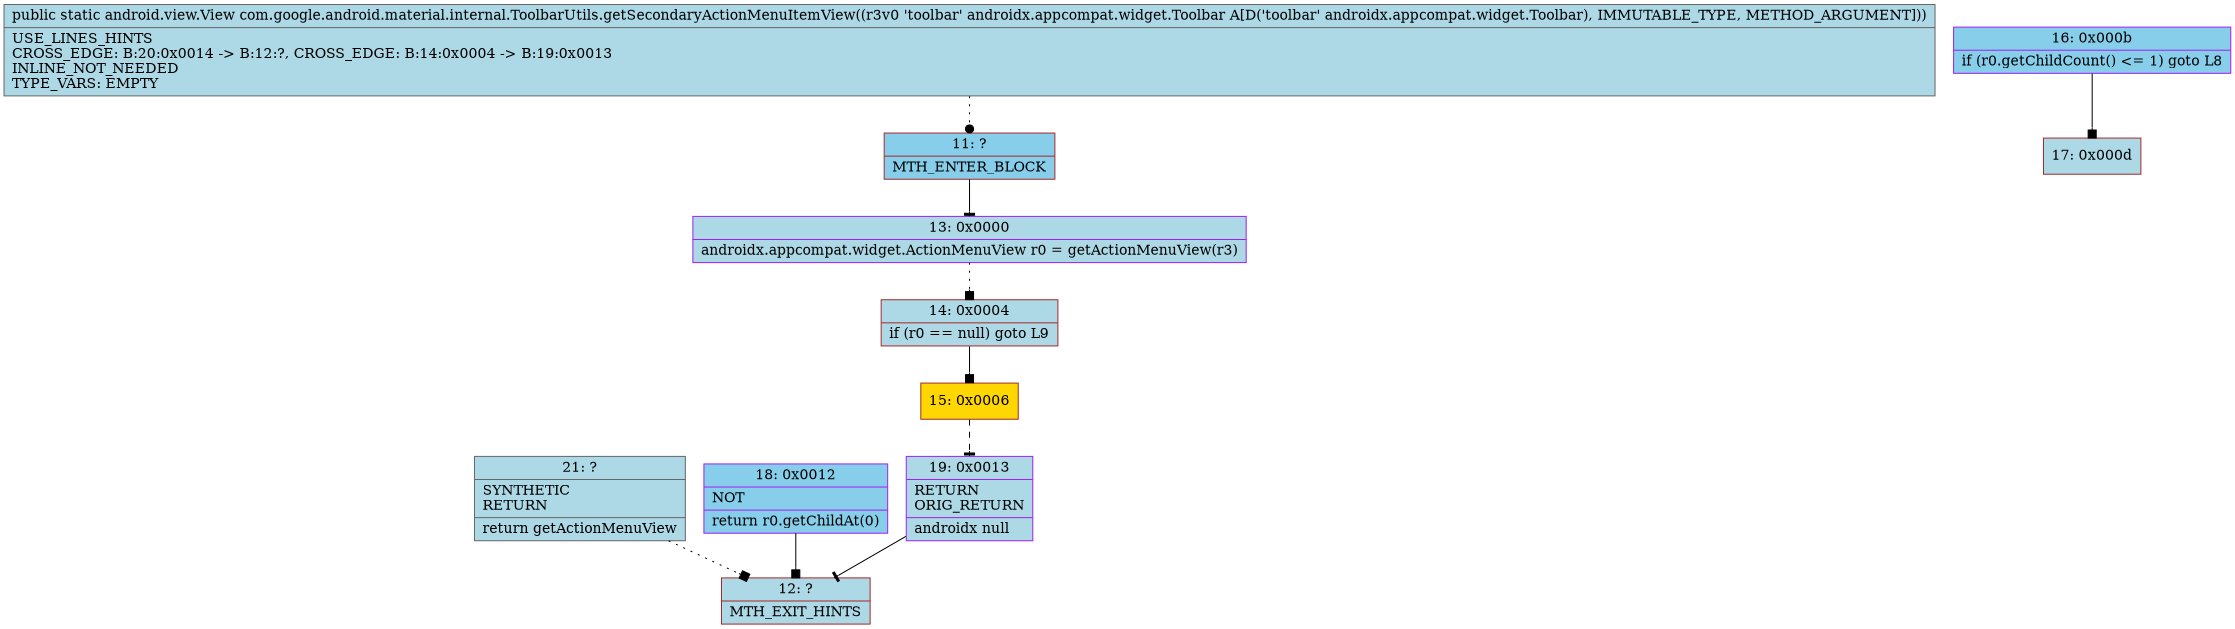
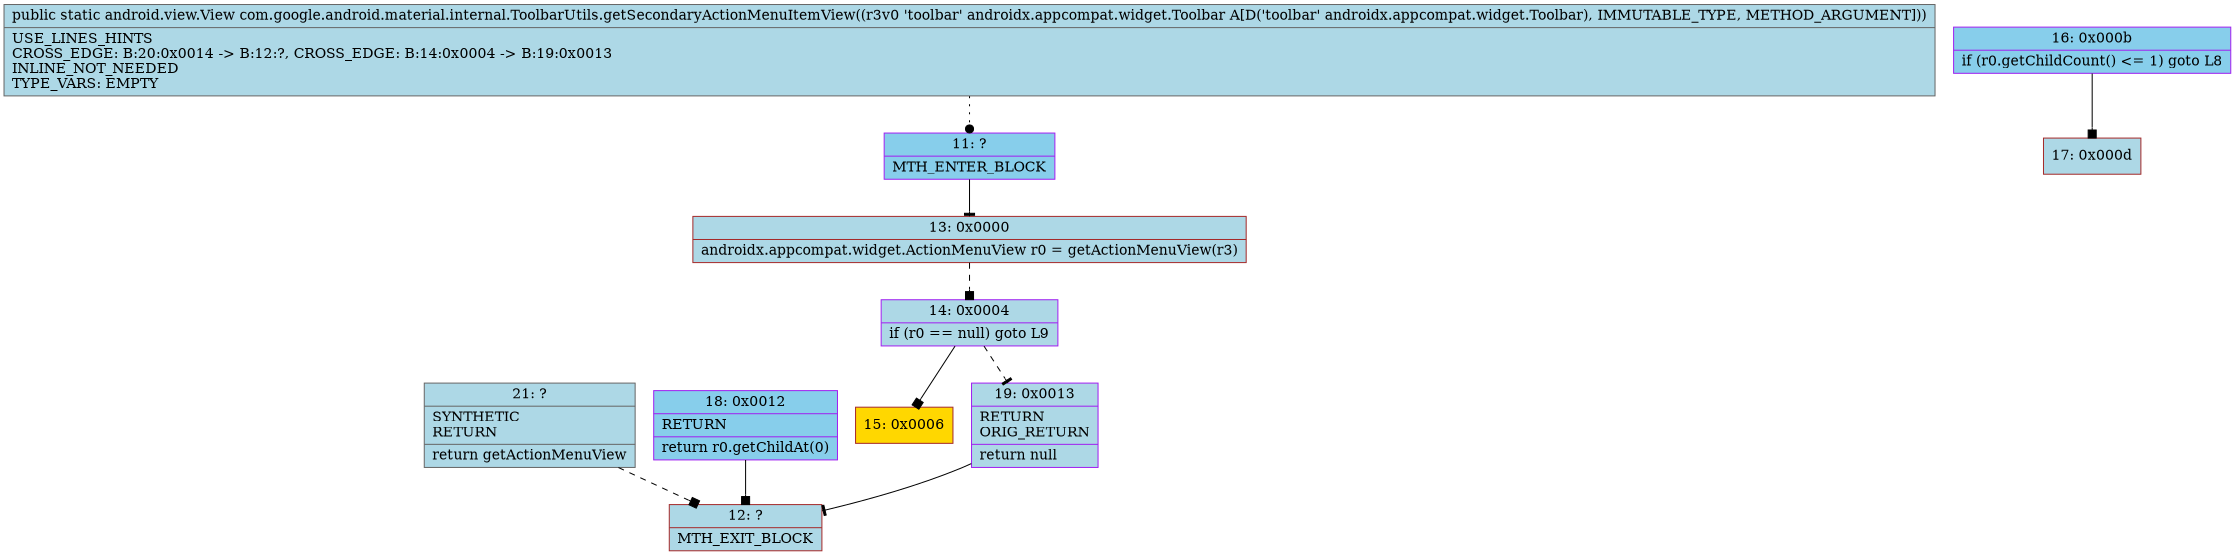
node "11: ?": color brown -> purple
node "13: 0x0000": color purple -> brown
edge "13: 0x0000" -> "14: 0x0004": style dotted -> dashed
node "14: 0x0004": color brown -> purple
edge "15: 0x0006" -> "19: 0x0013": now "14: 0x0004" -> "19: 0x0013"
node "18: 0x0012": text "NOT" -> "RETURN"
node "19: 0x0013": text "androidx null" -> "return null"
edge "21: ?" -> "12: ?": style dotted -> dashed
node "12: ?": text "MTH_EXIT_HINTS" -> "MTH_EXIT_BLOCK"
